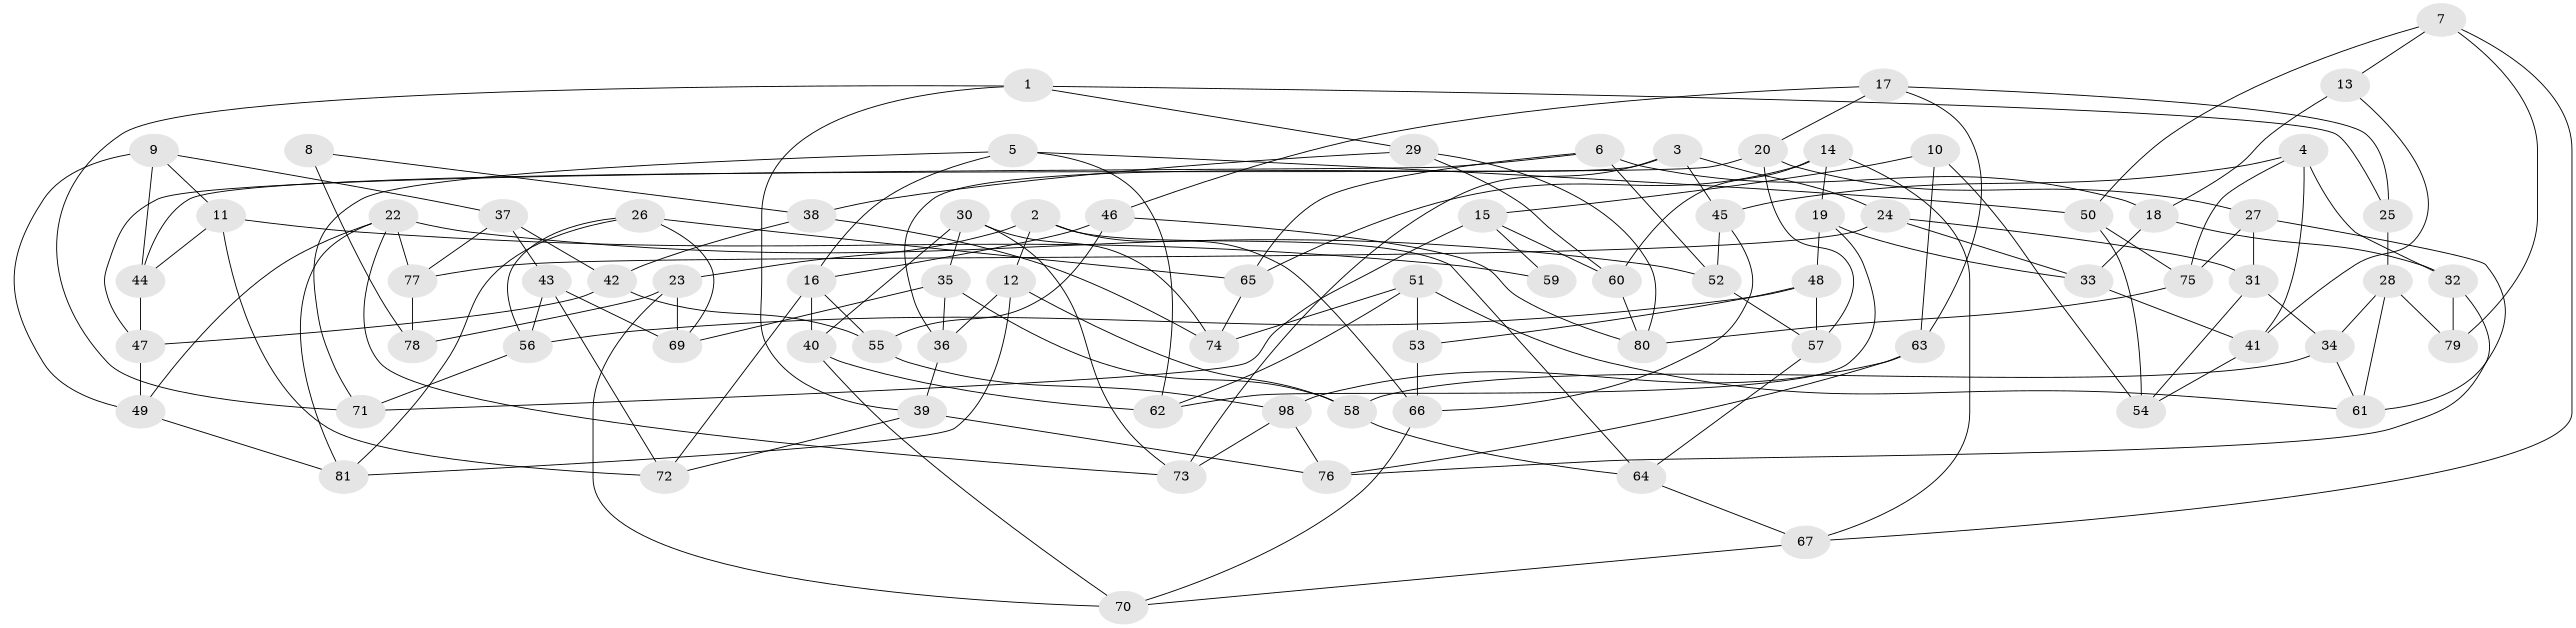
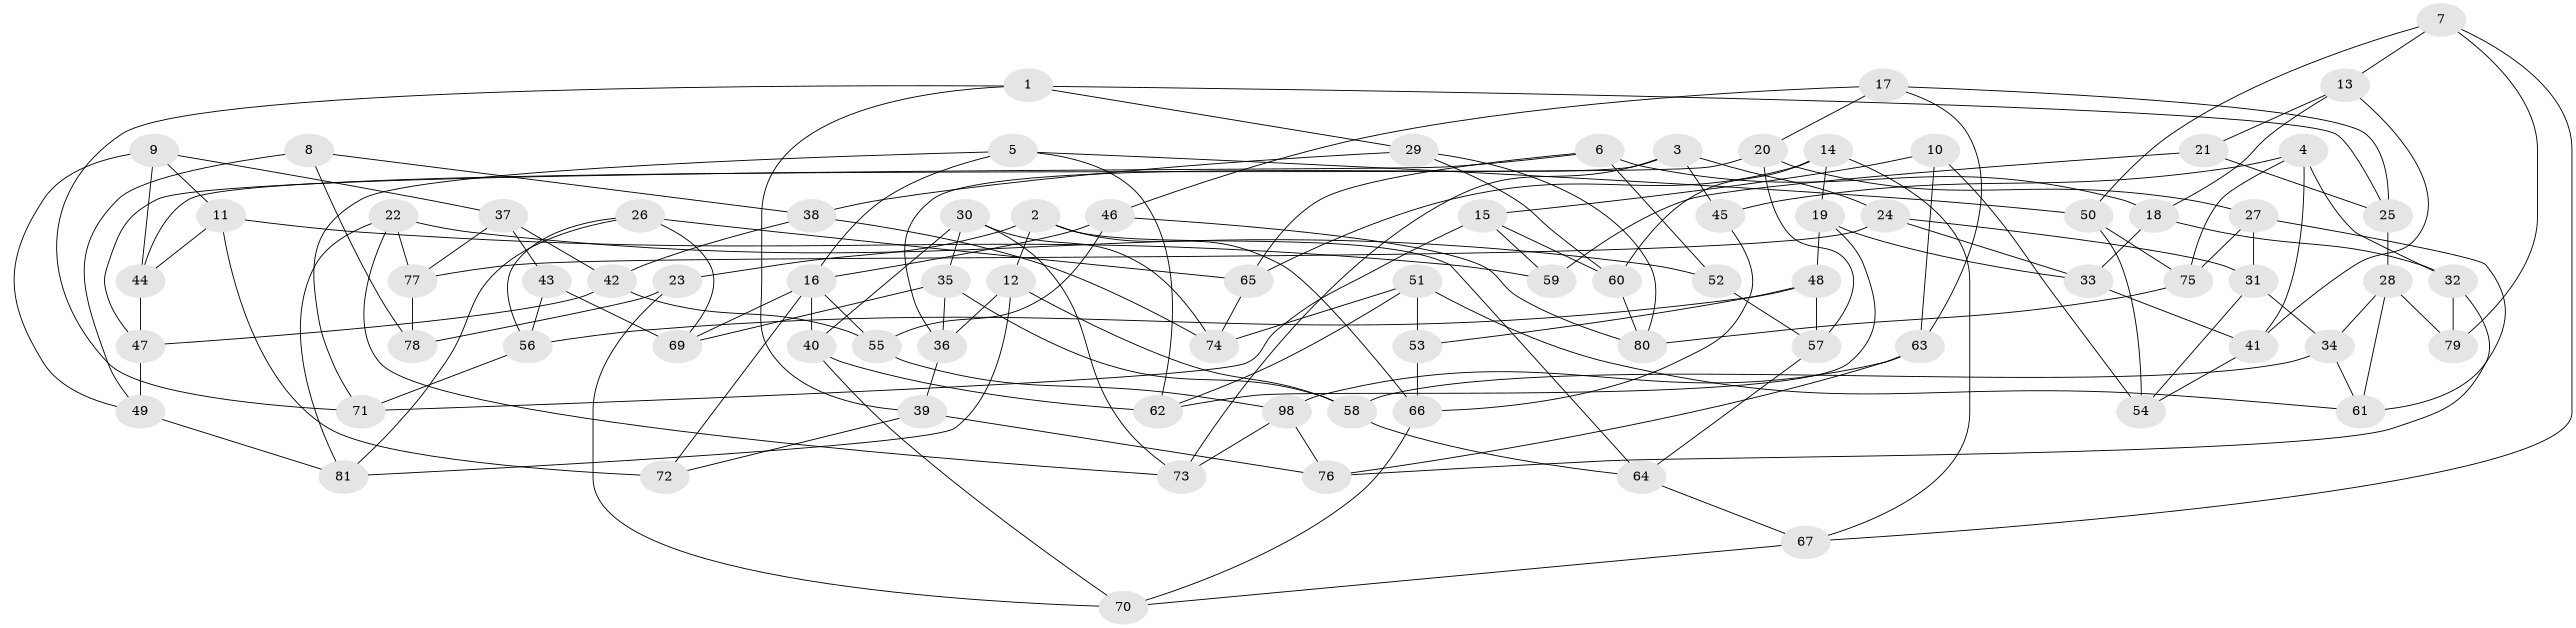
node "21": added
edge "45" -- "52": removed
edge "22" -- "49": now "8" -- "49"
edge "23" -- "69": now "16" -- "69"
edge "43" -- "72": removed
